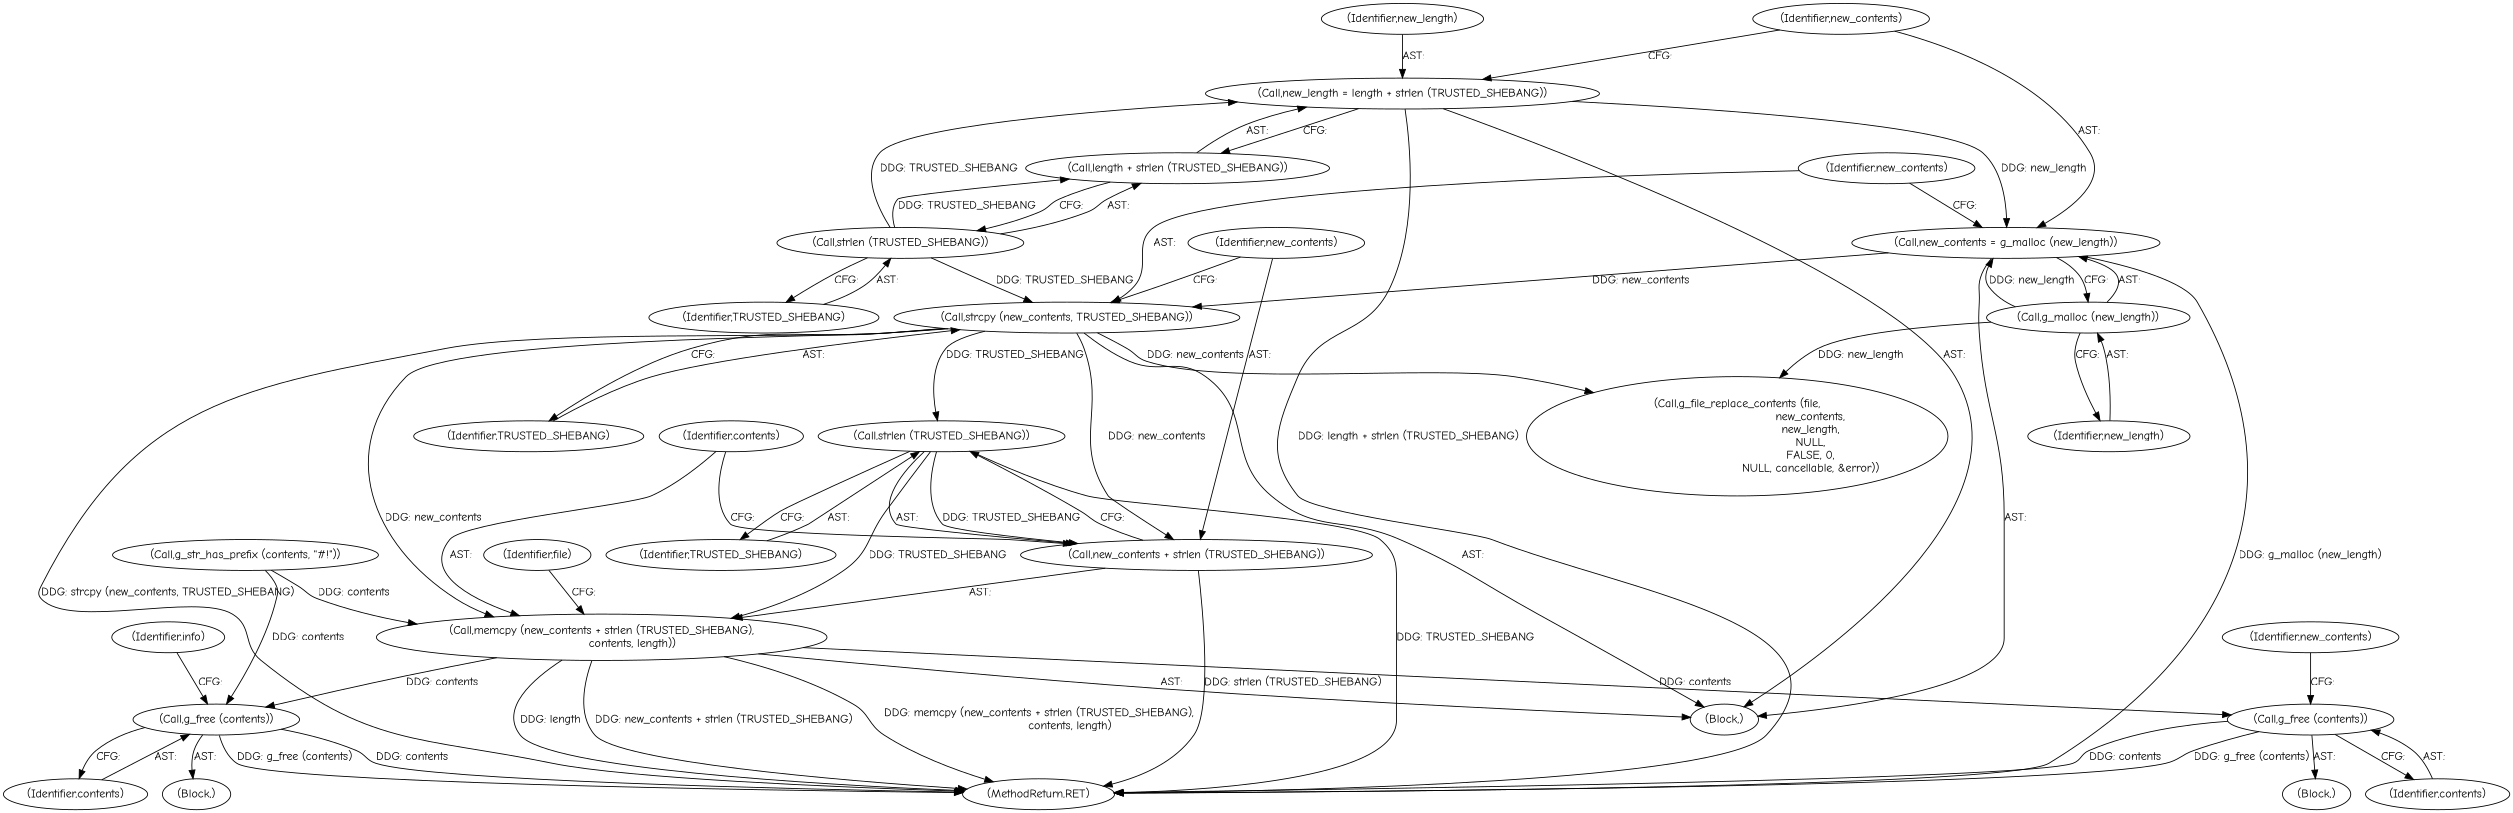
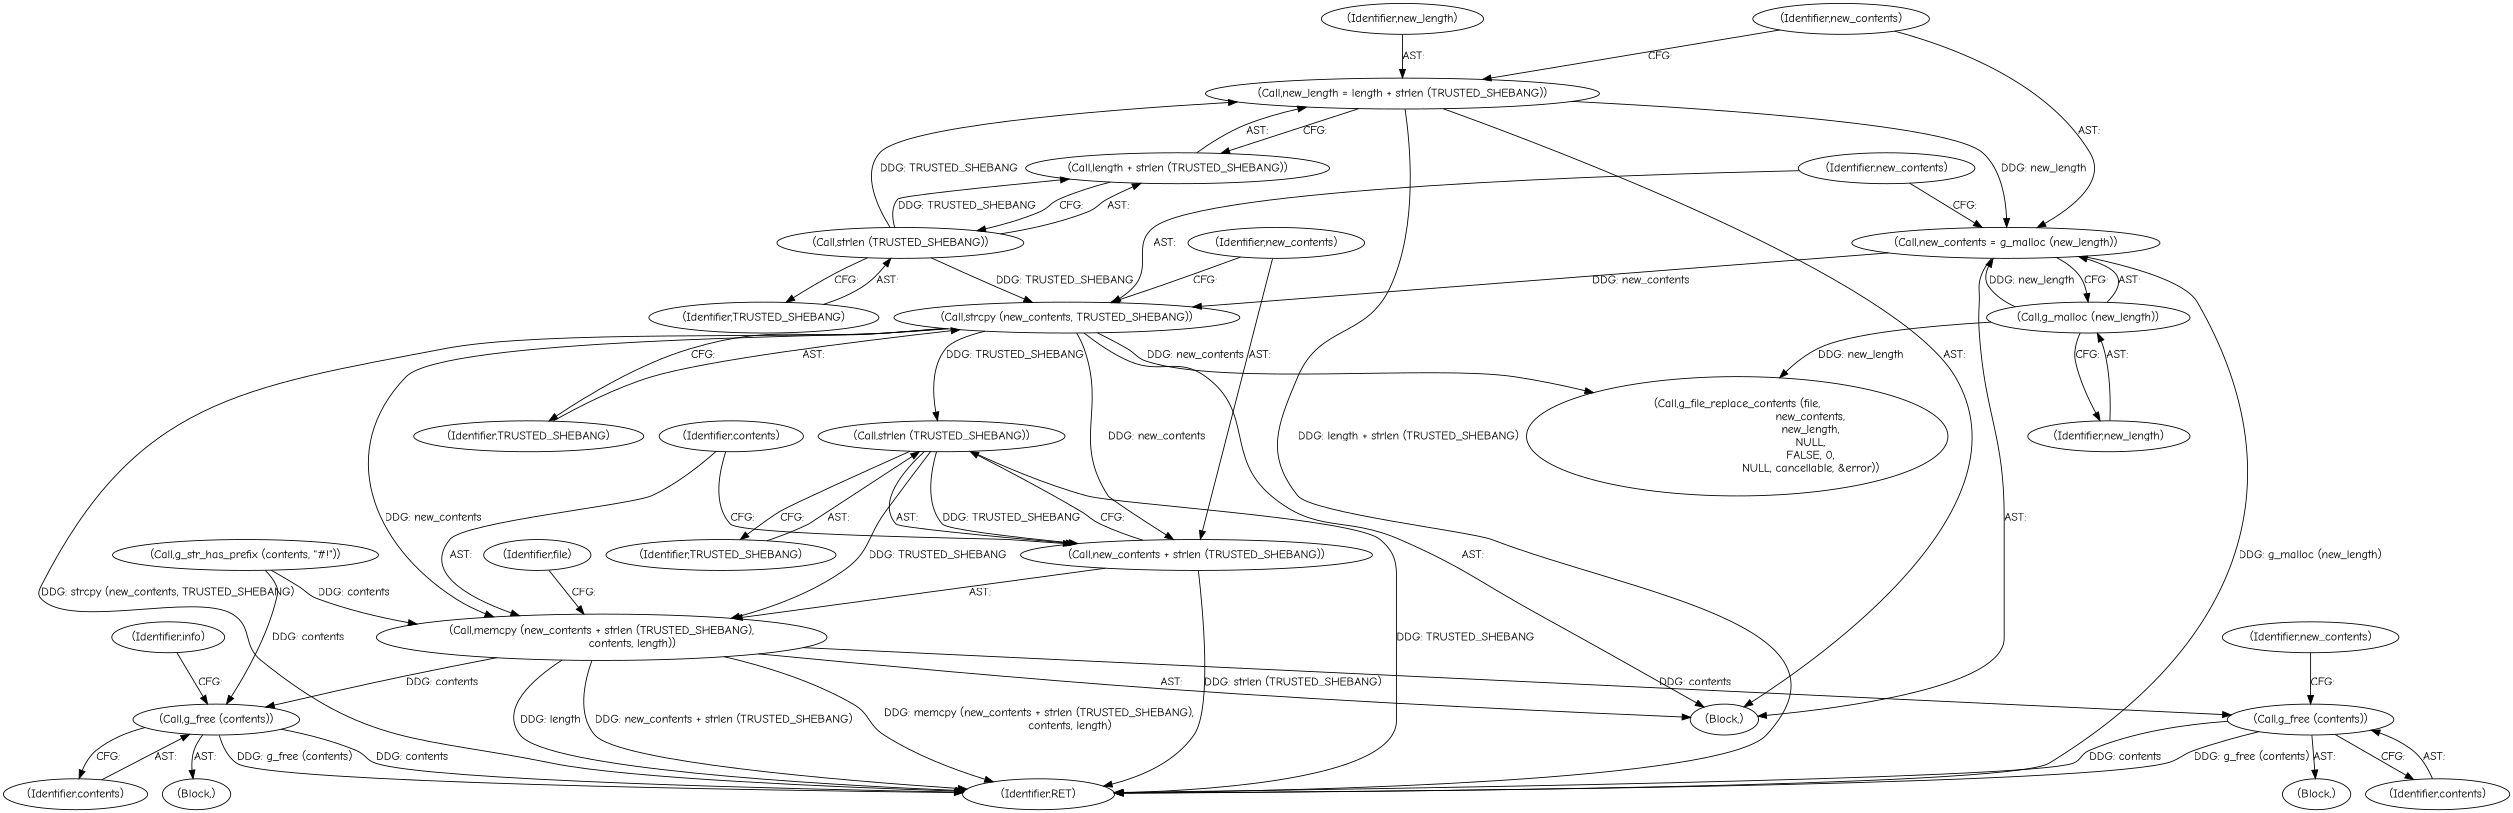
node "(MethodReturn,RET)": label "(MethodReturn,RET)" -> "(Identifier,RET)"
